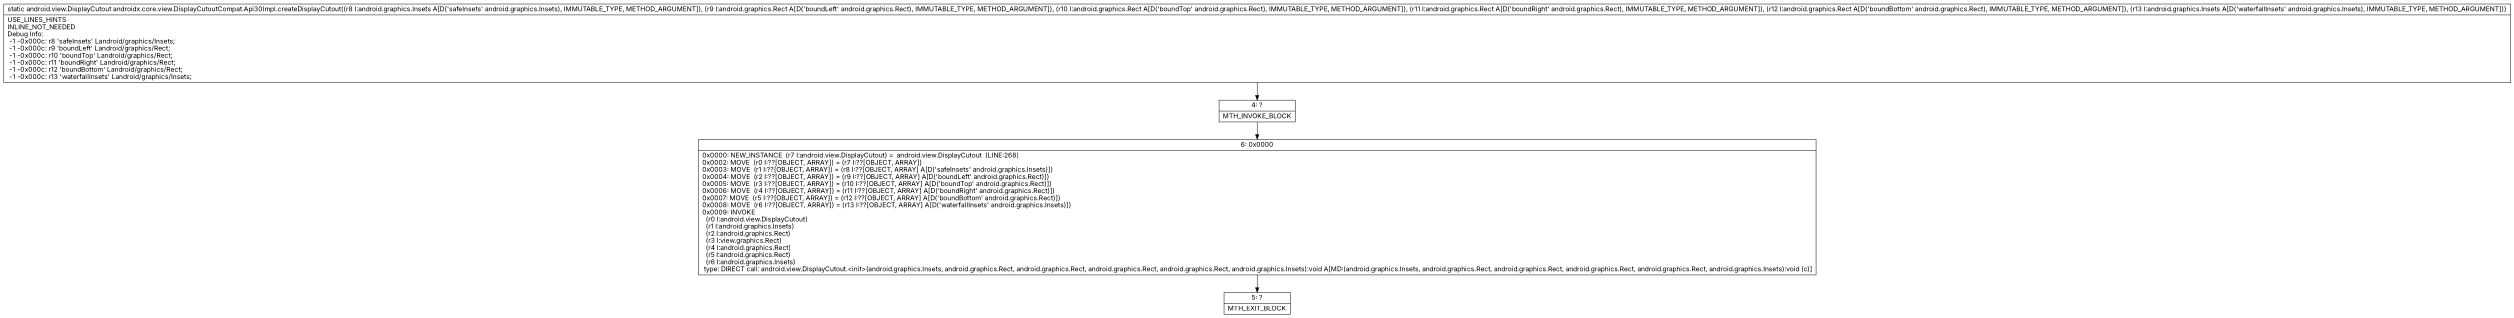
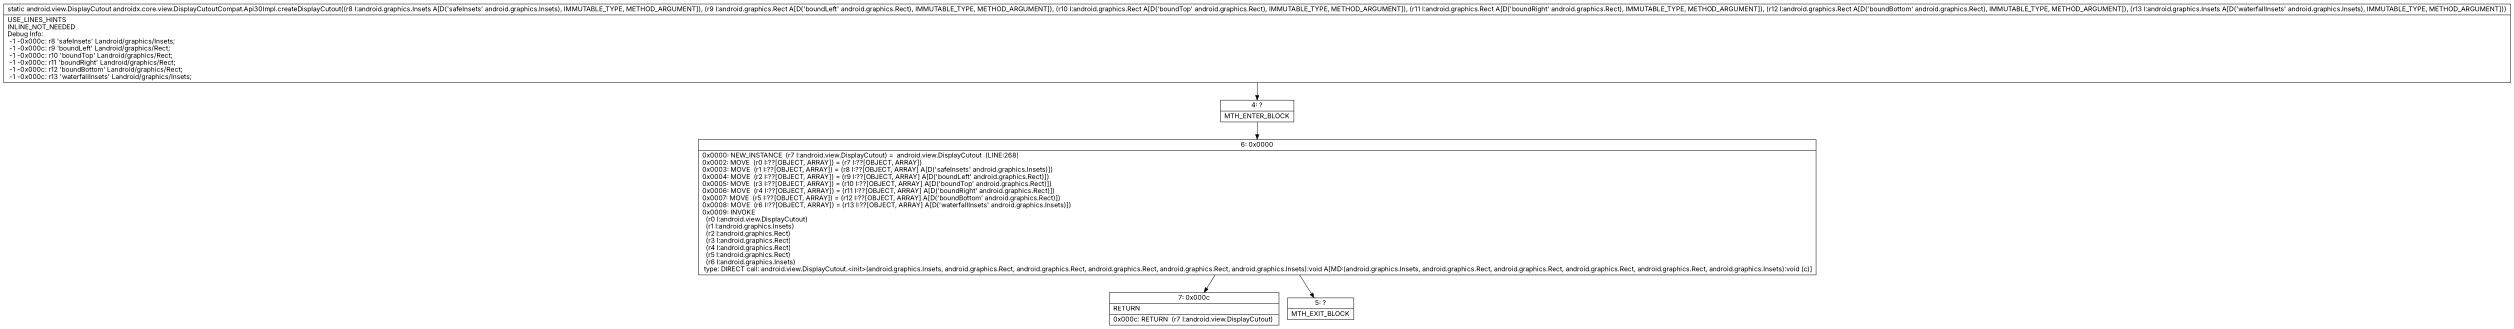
node "4: ?": text "MTH_INVOKE_BLOCK" -> "MTH_ENTER_BLOCK"
node "6: 0x0000": text "(r3 I:view.graphics.Rect)" -> "(r3 I:android.graphics.Rect)"
node "7: 0x000c": added
